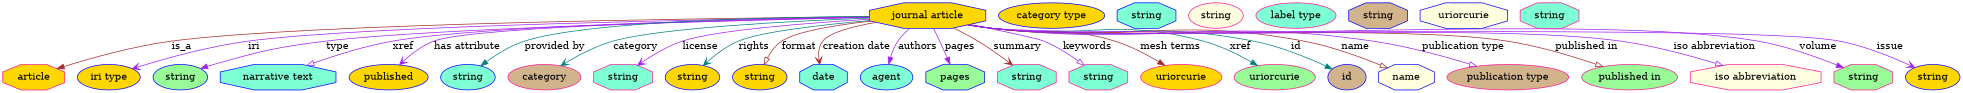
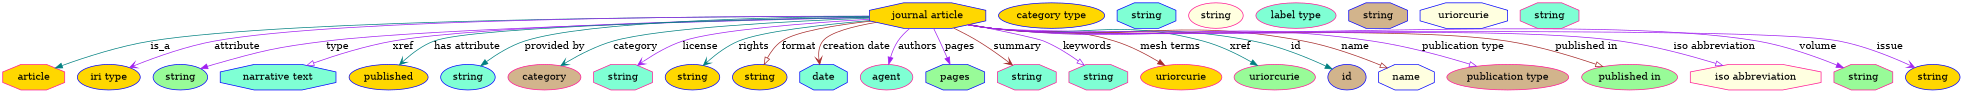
edge "journal article" -> "published": color purple -> teal
edge "journal article" -> "article": color brown -> teal
edge "journal article" -> "iri type": label "iri" -> "attribute"
node "agent": color blue -> deeppink
